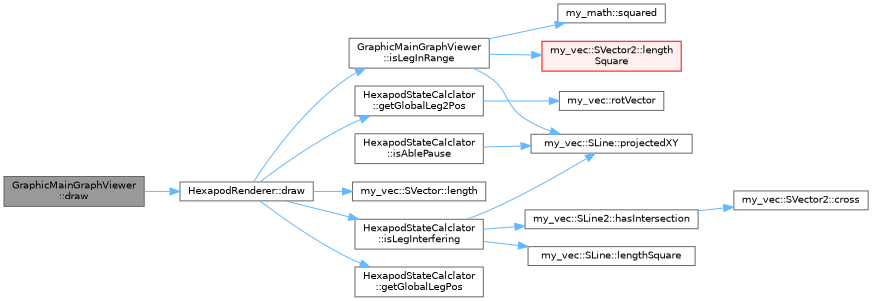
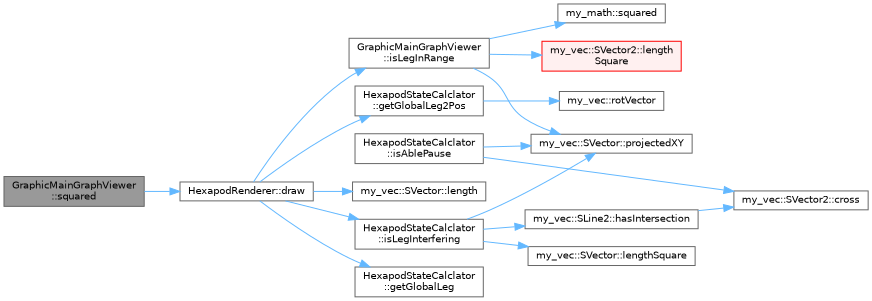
node "my_vec::SLine::projectedXY": label "my_vec::SLine::projectedXY" -> "my_vec::SVector::projectedXY"
edge "HexapodStateCalclator ::isAblePause" -> "my_vec::SVector2::cross": added
node "GraphicMainGraphViewer ::draw": label "GraphicMainGraphViewer ::draw" -> "GraphicMainGraphViewer ::squared"
node "my_vec::SLine::lengthSquare": label "my_vec::SLine::lengthSquare" -> "my_vec::SVector::lengthSquare"
node "HexapodStateCalclator ::getGlobalLegPos": label "HexapodStateCalclator ::getGlobalLegPos" -> "HexapodStateCalclator ::getGlobalLeg"
